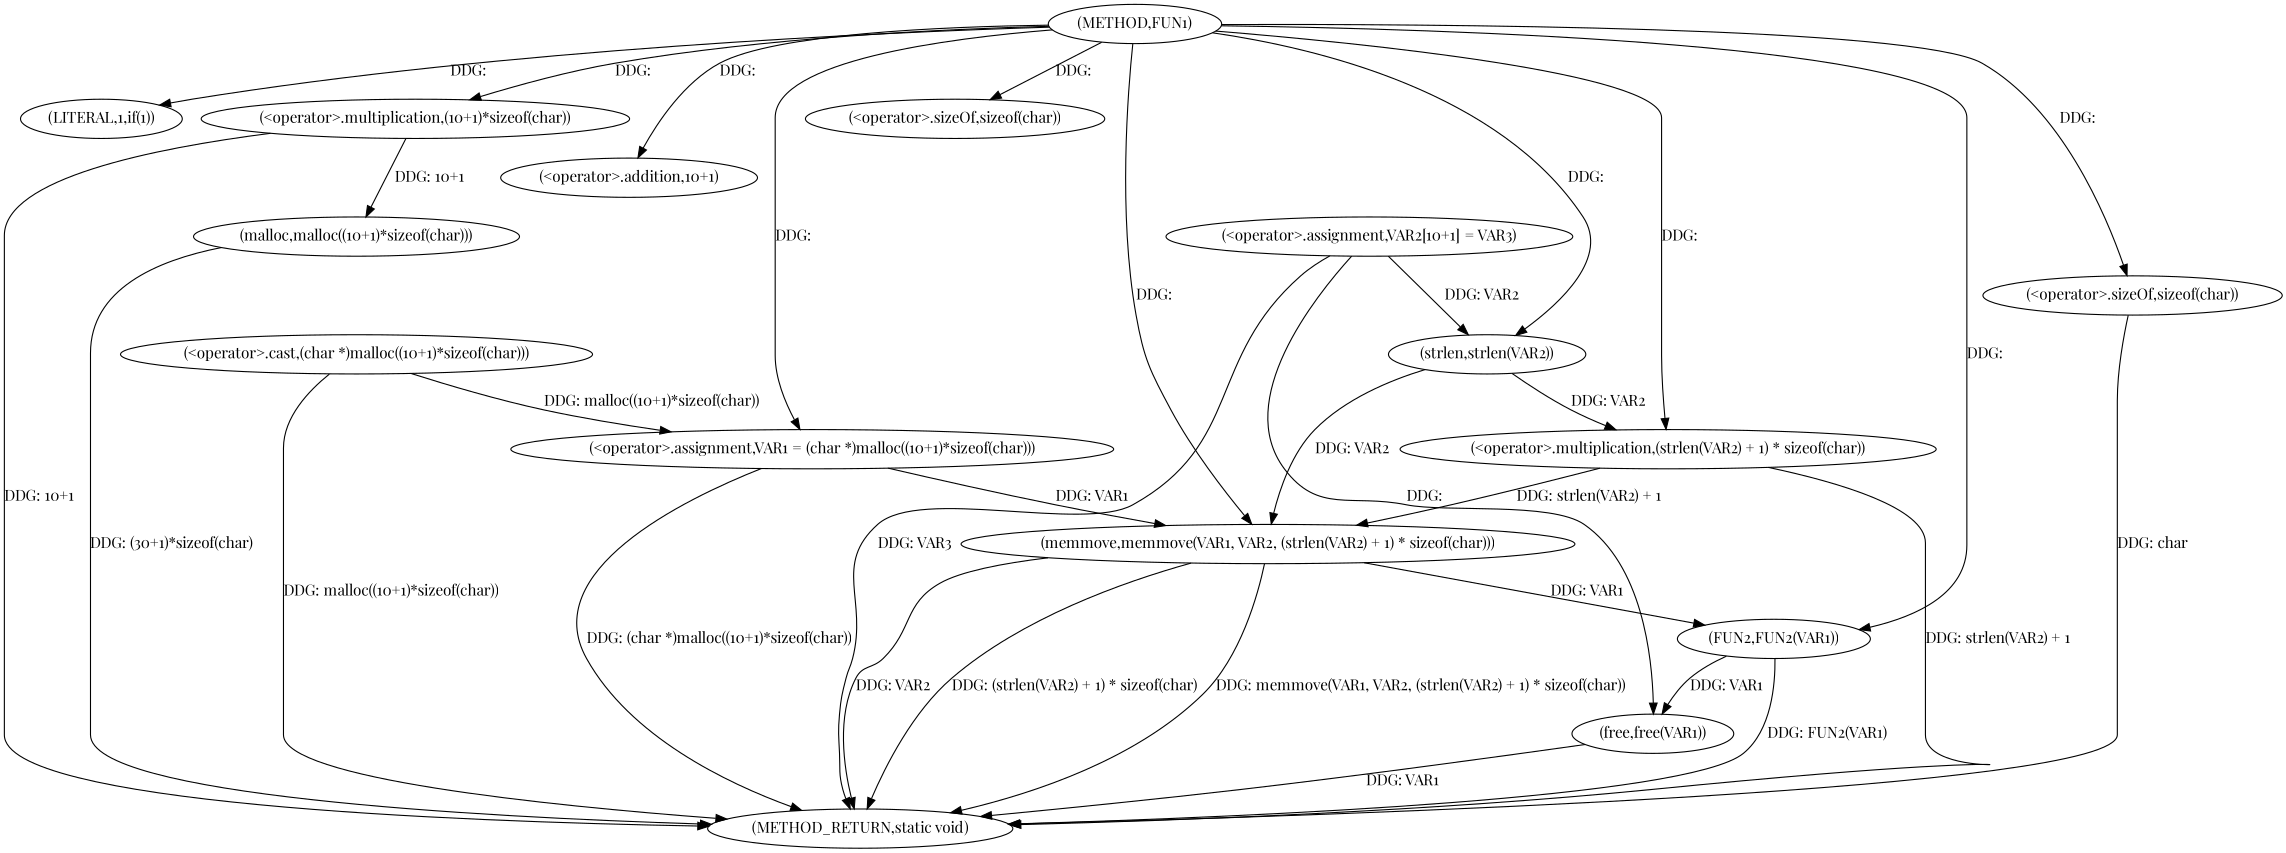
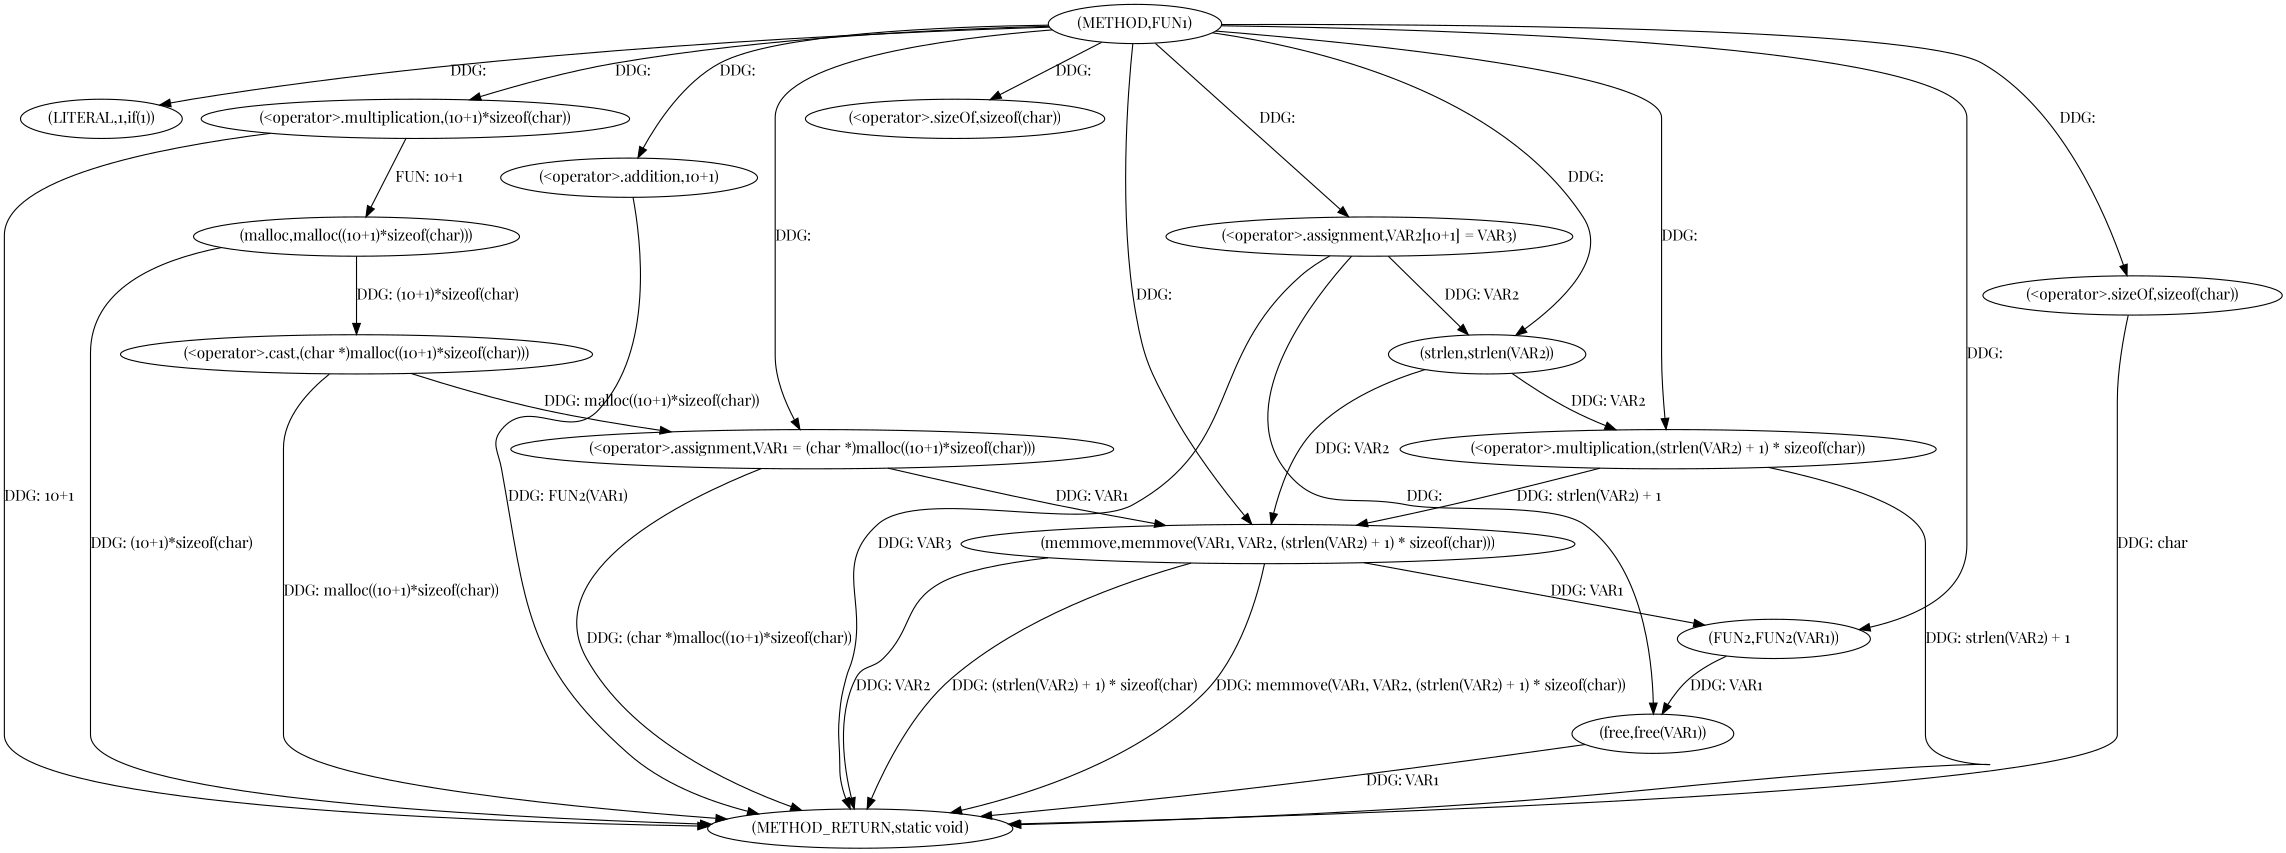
edge "(METHOD,FUN1)" -> "(<operator>.assignment,VAR2[10+1] = VAR3)": added, label "DDG:"
edge "(<operator>.multiplication,(10+1)*sizeof(char))" -> "(malloc,malloc((10+1)*sizeof(char)))": label "DDG: 10+1" -> "FUN: 10+1"
edge "(malloc,malloc((10+1)*sizeof(char)))" -> "(<operator>.cast,(char *)malloc((10+1)*sizeof(char)))": added, label "DDG: (10+1)*sizeof(char)"
edge "(malloc,malloc((10+1)*sizeof(char)))" -> "(METHOD_RETURN,static void)": label "DDG: (30+1)*sizeof(char)" -> "DDG: (10+1)*sizeof(char)"
edge "(FUN2,FUN2(VAR1))" -> "(METHOD_RETURN,static void)": now "(<operator>.addition,10+1)" -> "(METHOD_RETURN,static void)"
